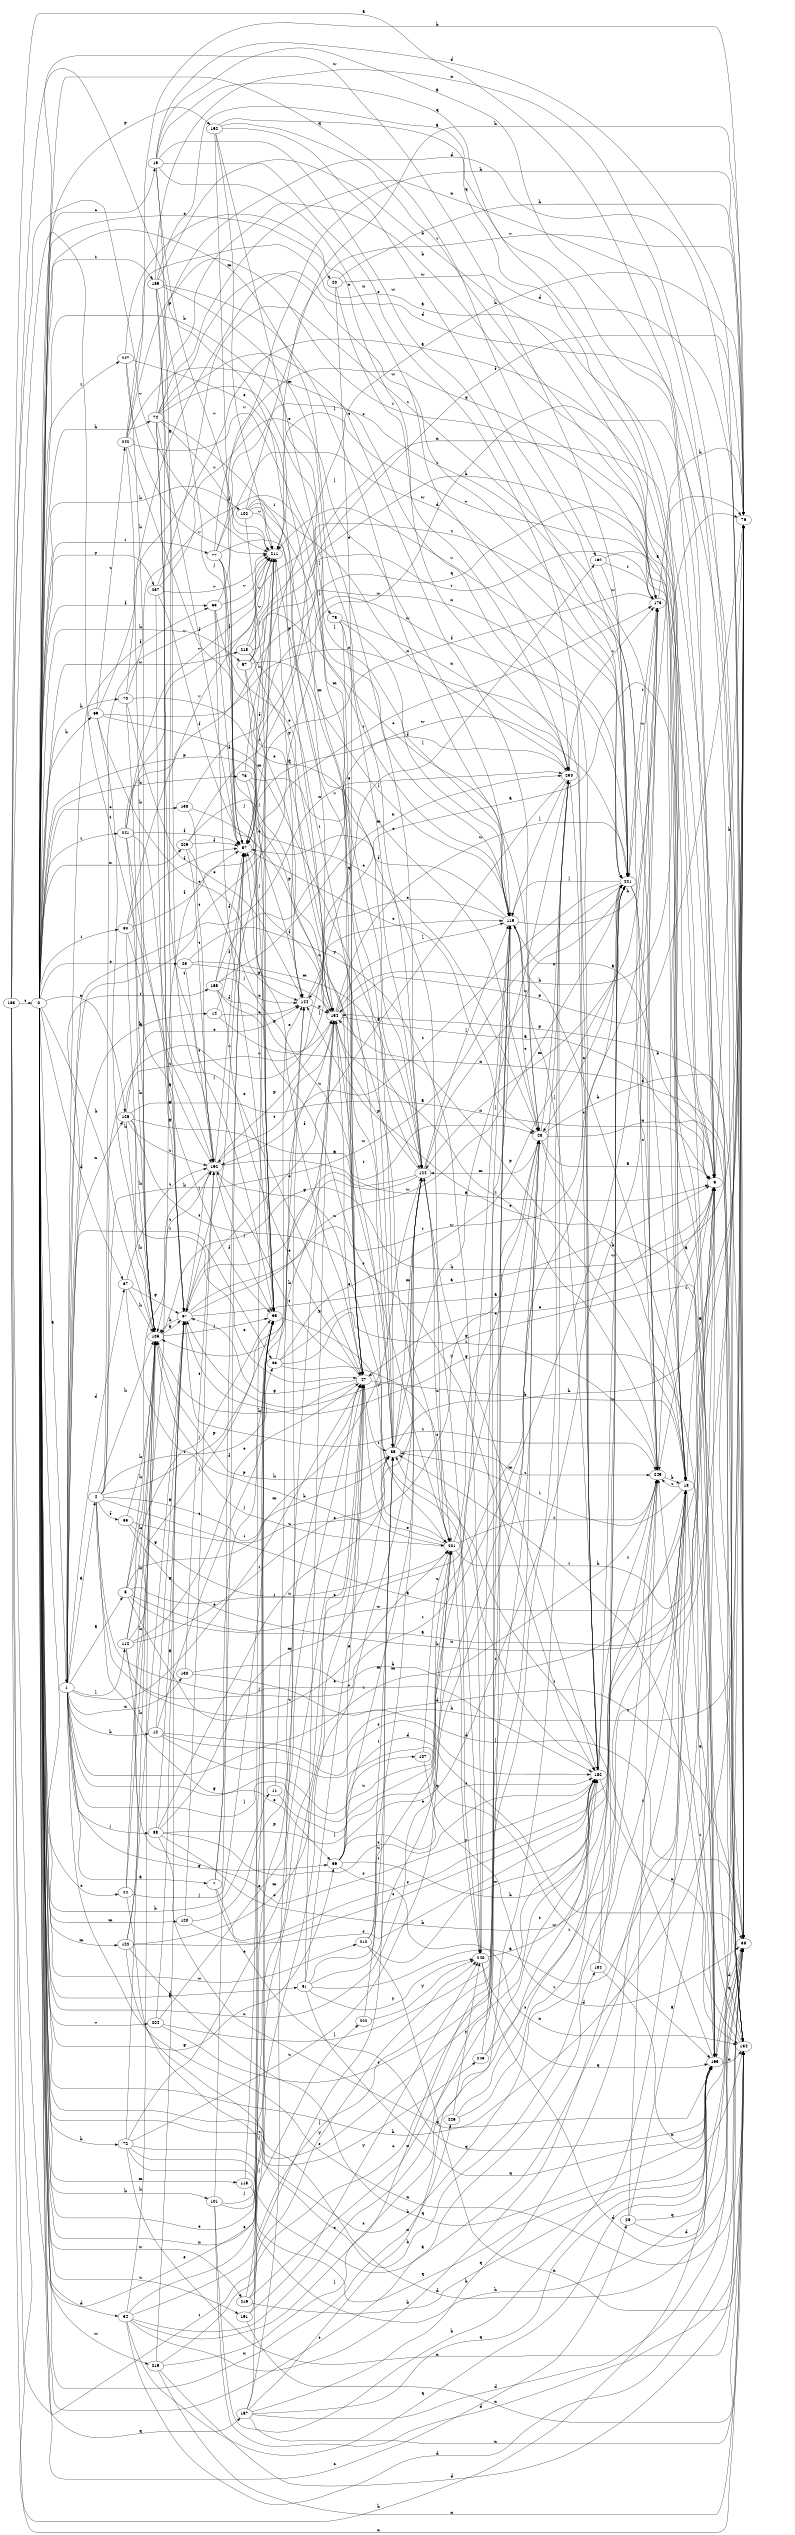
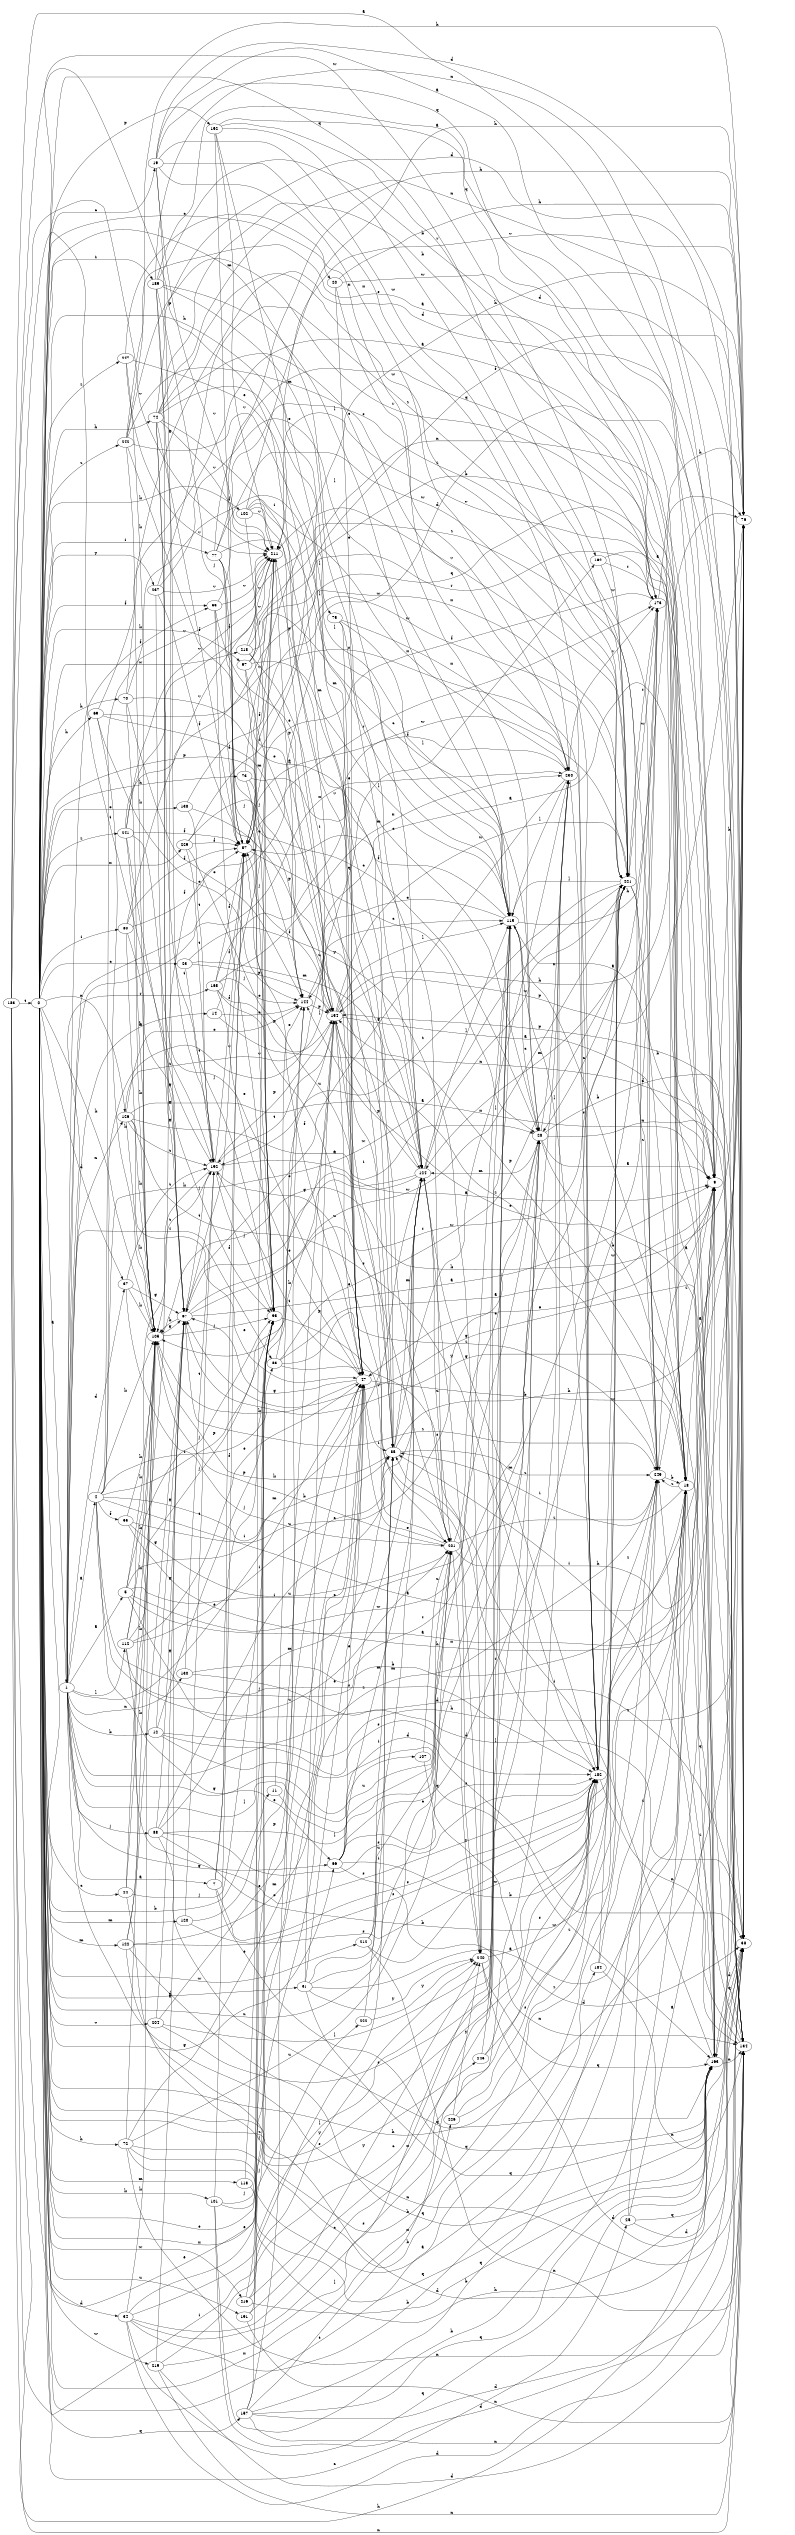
edge "69" -> "242": now "0" -> "242"
